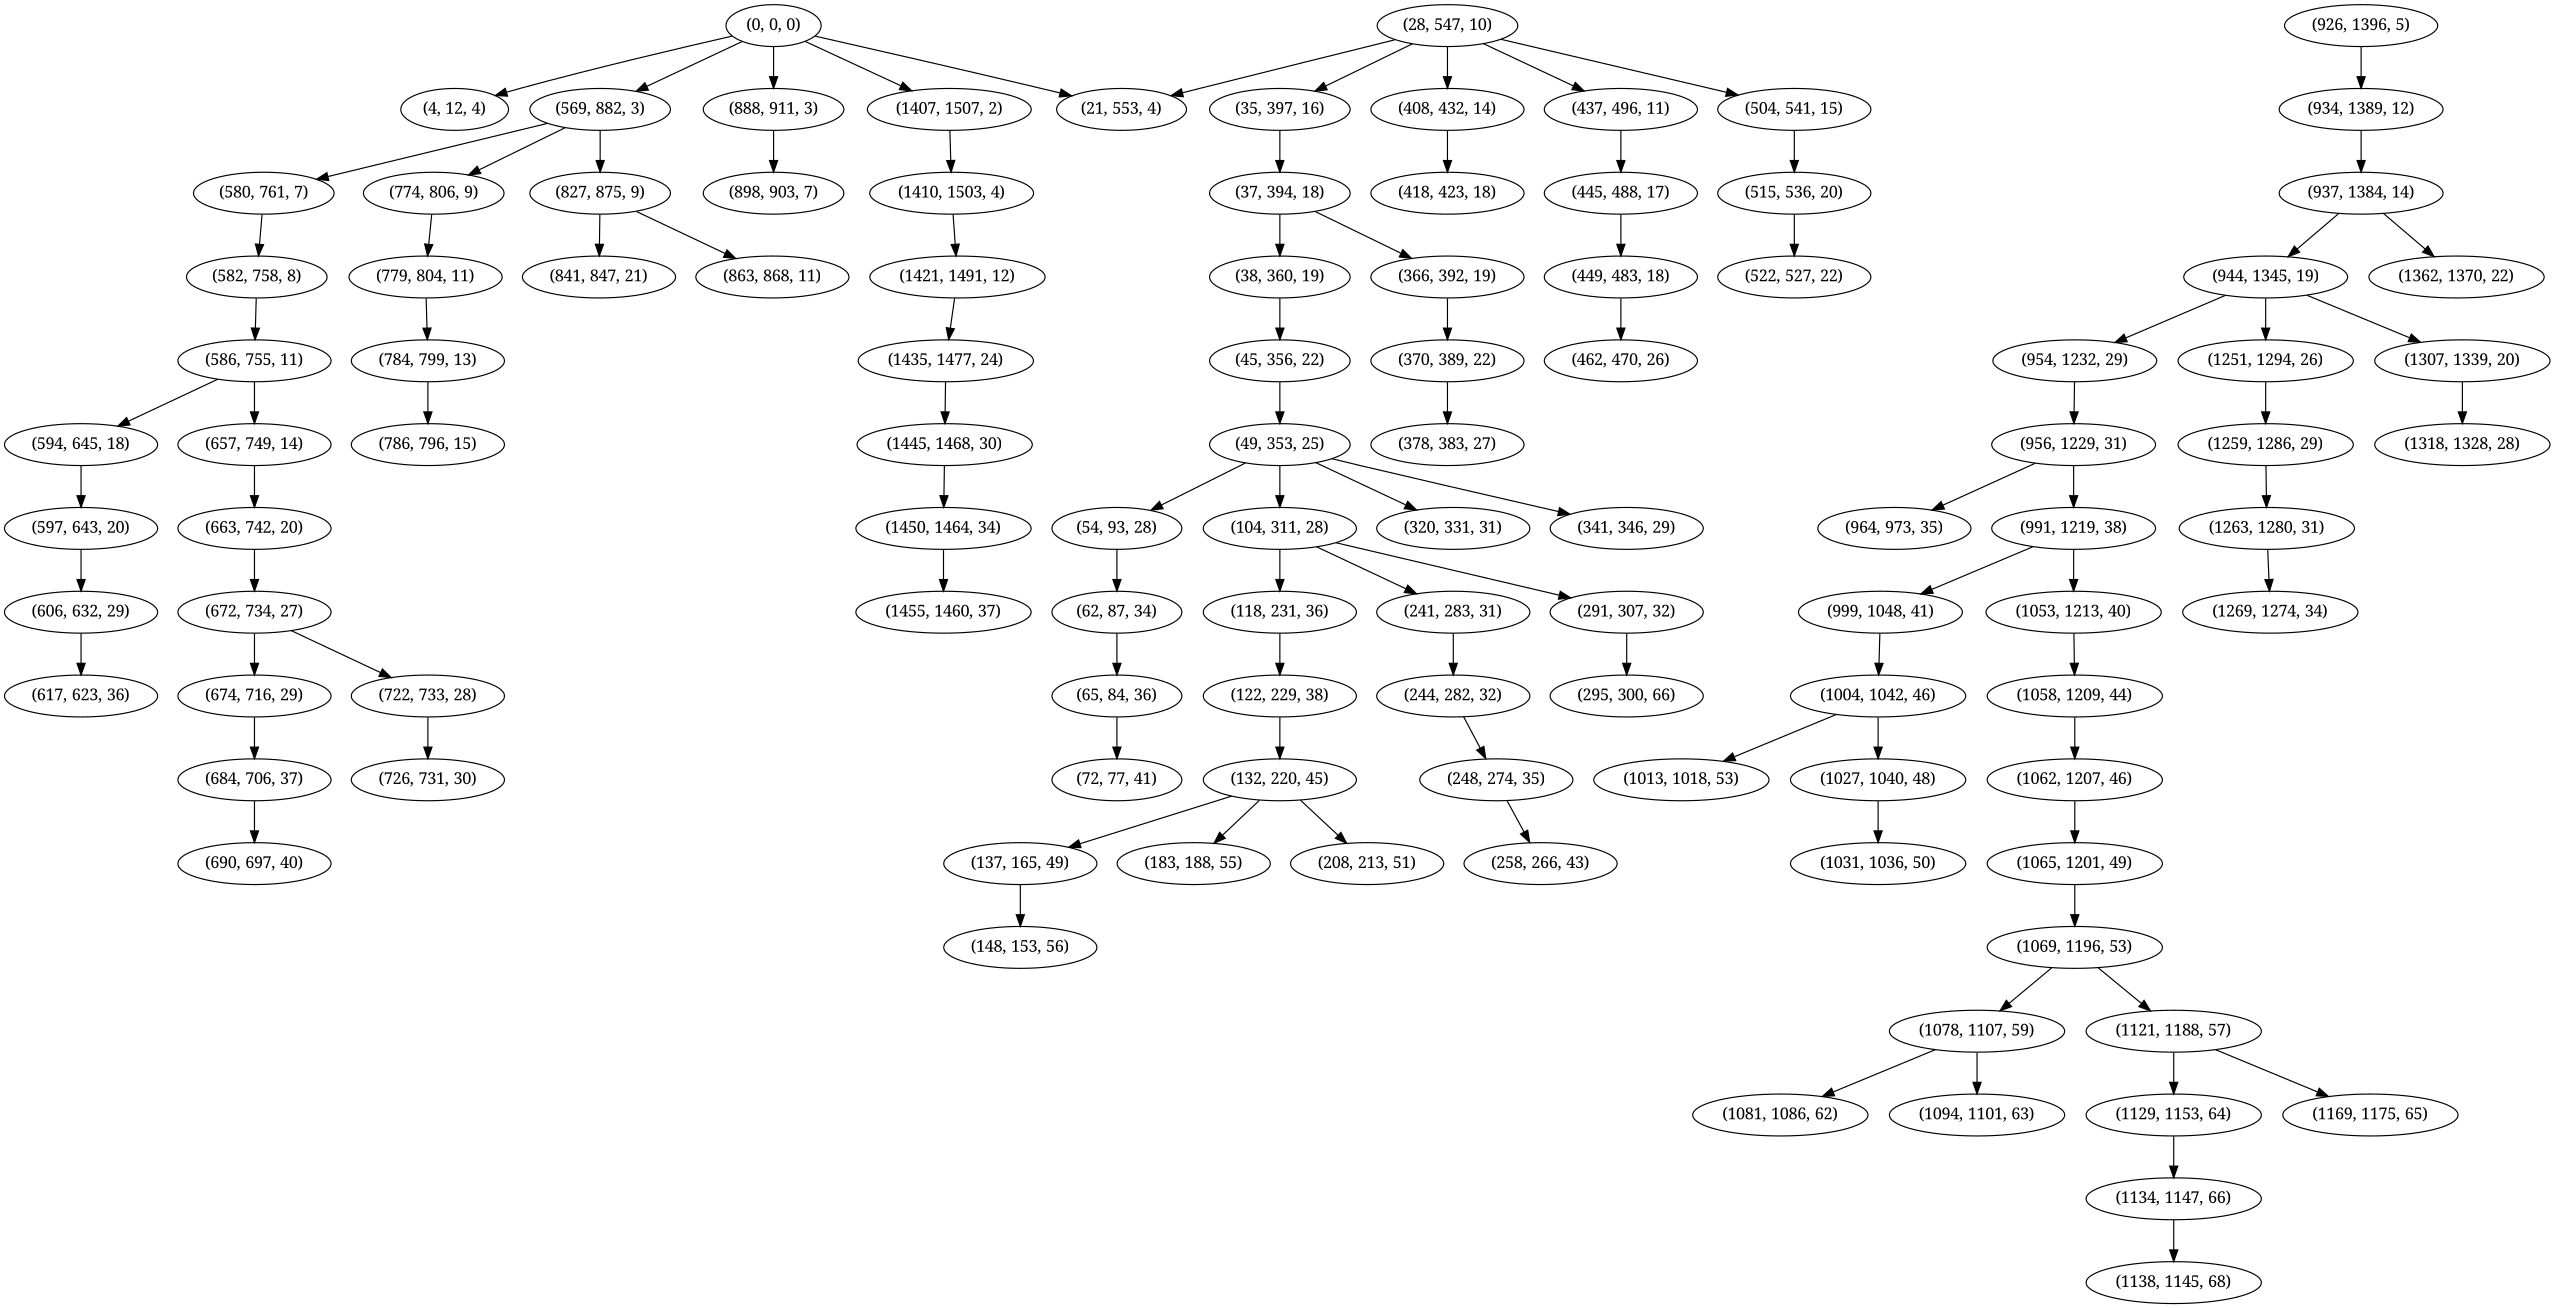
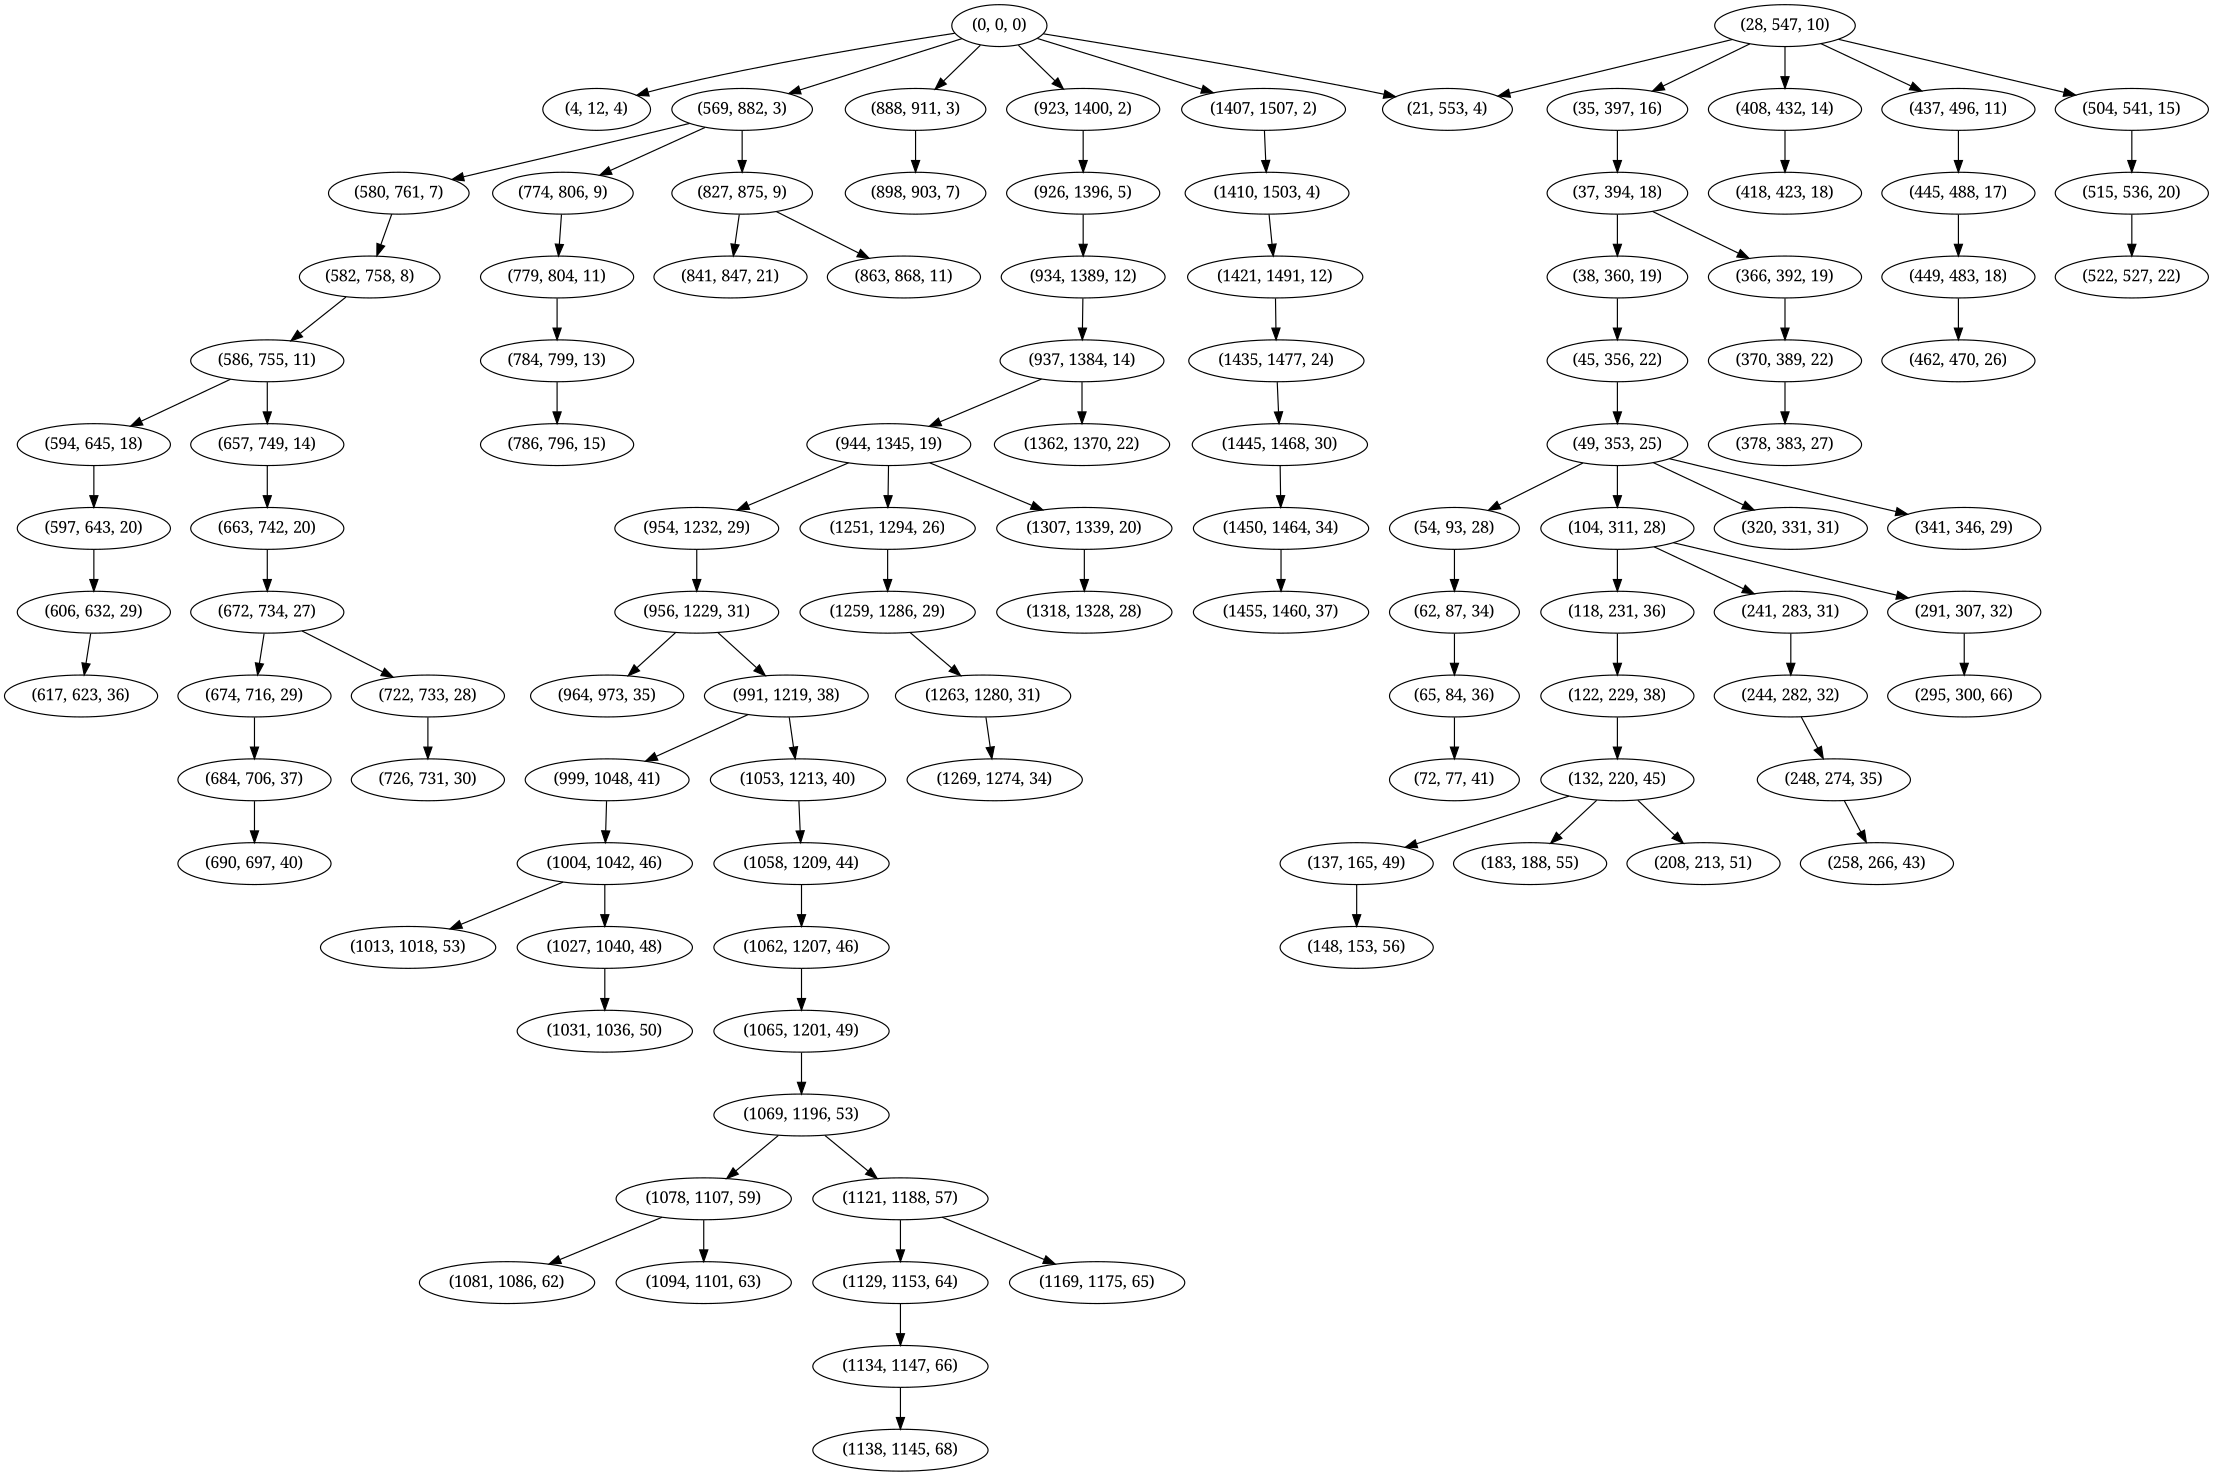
node "(923, 1400, 2)": added
